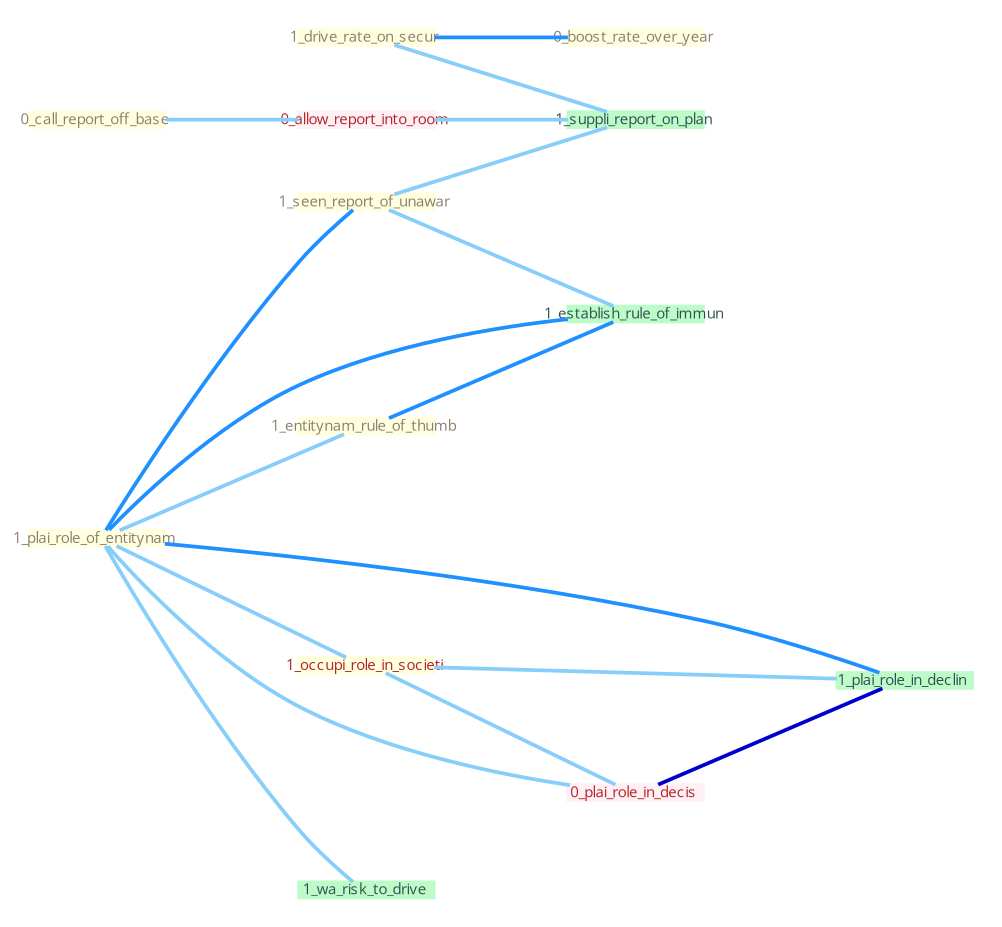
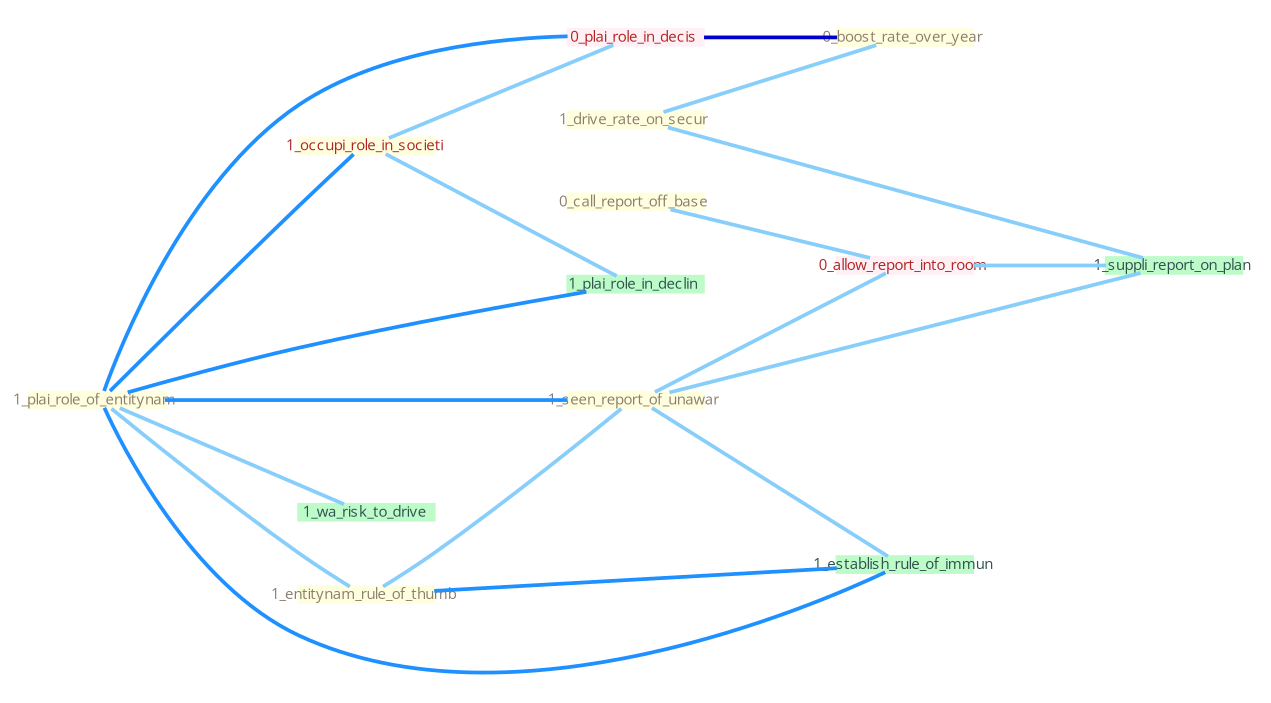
edge "1_drive_rate_on_secur" -- "0_boost_rate_over_year": color #1e90ff -> #87cefa
edge "0_allow_report_into_room" -- "1_seen_report_of_unawar": added
edge "1_seen_report_of_unawar" -- "1_entitynam_rule_of_thumb": added
edge "1_plai_role_of_entitynam" -- "1_occupi_role_in_societi": color #87cefa -> #1e90ff
edge "1_plai_role_of_entitynam" -- "0_plai_role_in_decis": color #87cefa -> #1e90ff
edge "1_plai_role_in_declin" -- "0_plai_role_in_decis": now "0_boost_rate_over_year" -- "0_plai_role_in_decis"
